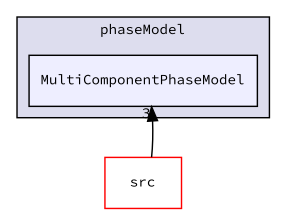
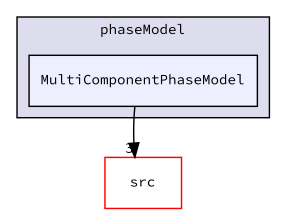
edge "src" -> "MultiComponentPhaseModel": reversed
